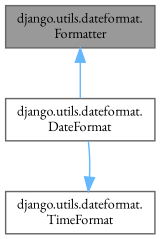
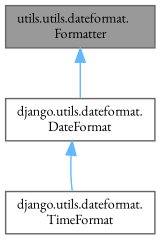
node "django.utils.dateformat. Formatter": label "django.utils.dateformat. Formatter" -> "utils.utils.dateformat. Formatter"
edge "django.utils.dateformat. DateFormat" -> "django.utils.dateformat. TimeFormat": reversed
